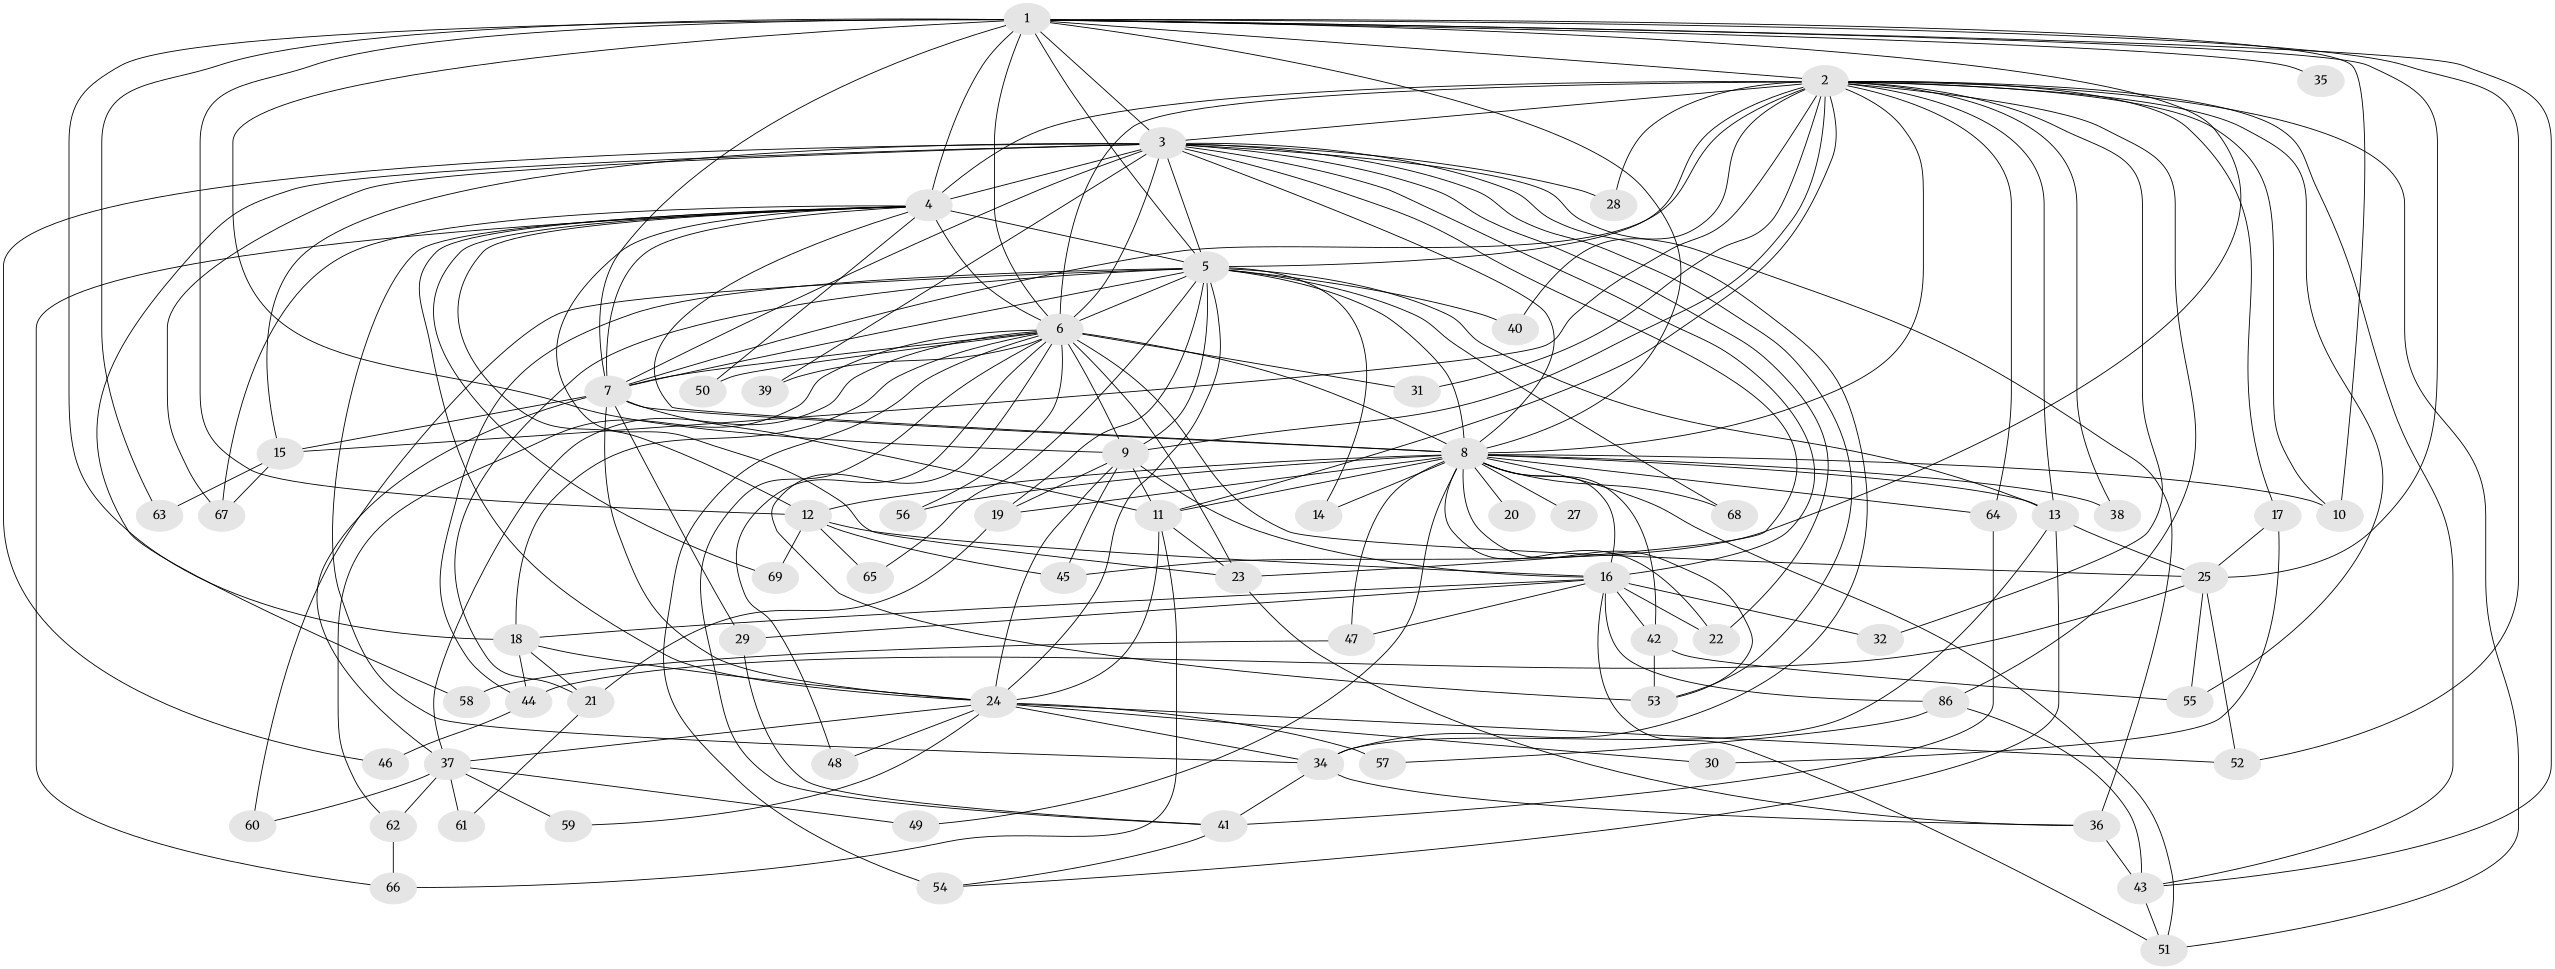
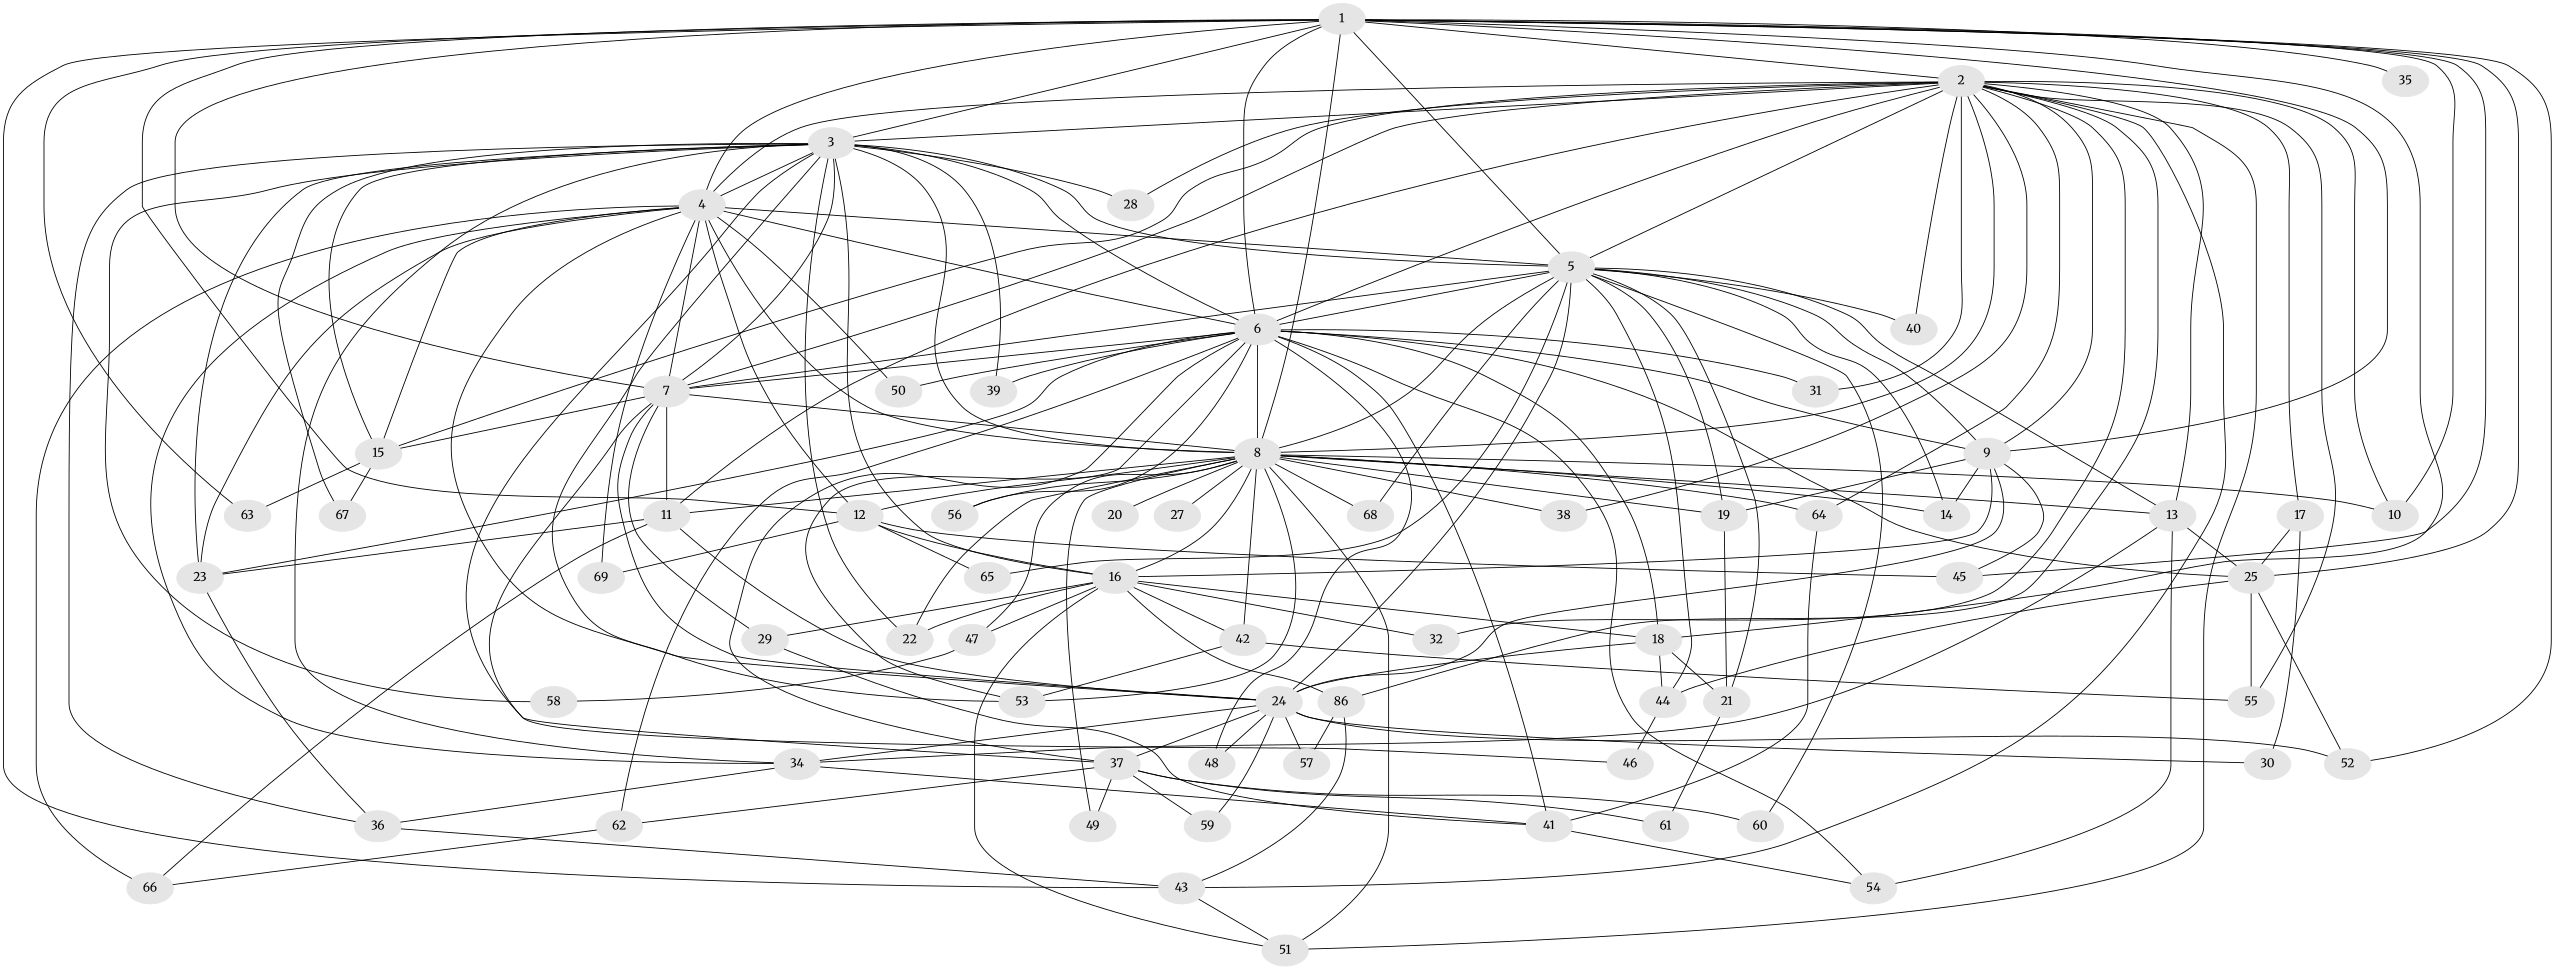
edge "4" -- "67": now "4" -- "15"
edge "9" -- "11": now "9" -- "14"
